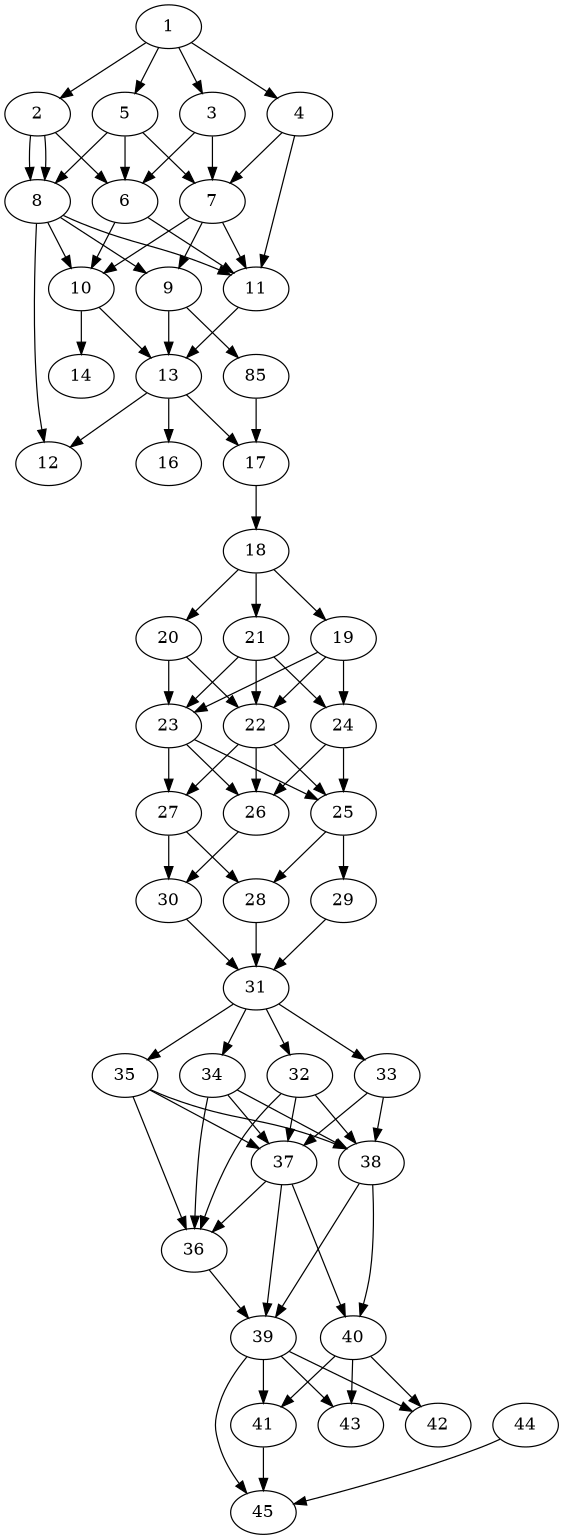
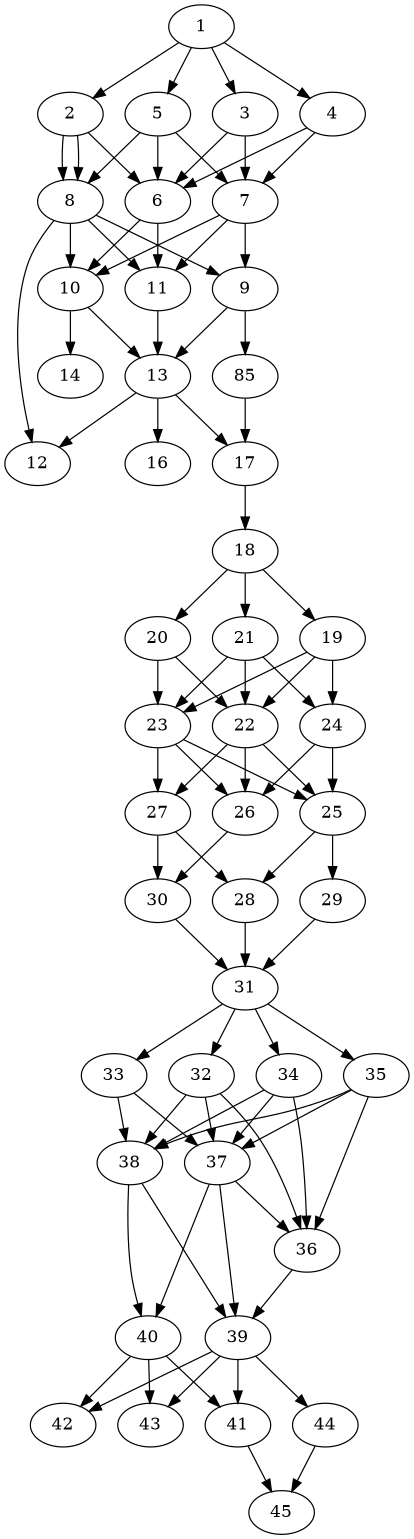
edge "4" -> "11": now "4" -> "6"
edge "39" -> "45": now "39" -> "44"
